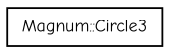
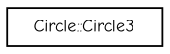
node "Magnum::Circle3": label "Magnum::Circle3" -> "Circle::Circle3"
